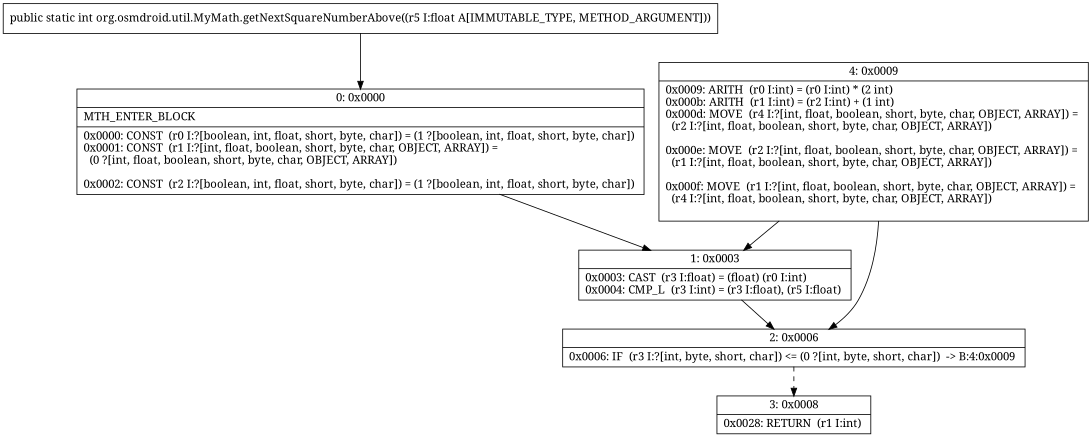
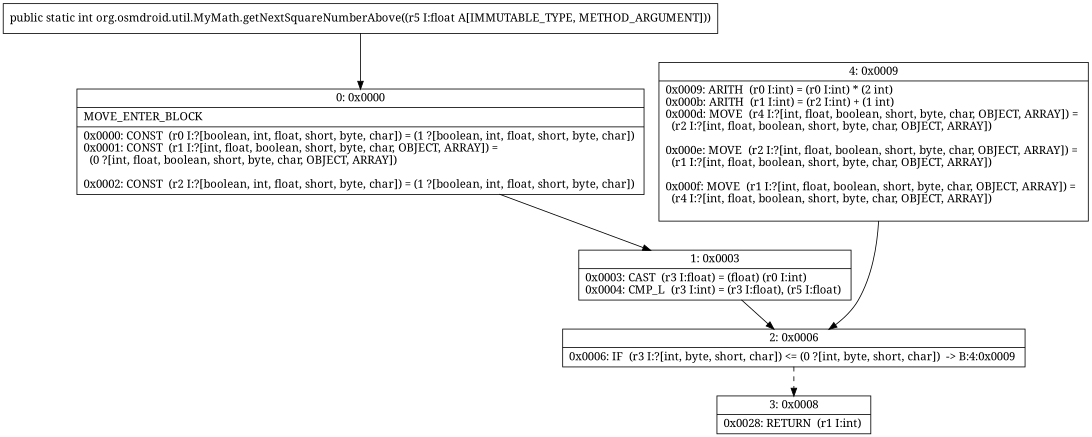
node "0: 0x0000": text "MTH_ENTER_BLOCK" -> "MOVE_ENTER_BLOCK"
edge "4: 0x0009" -> "1: 0x0003": removed
